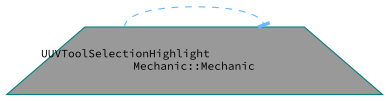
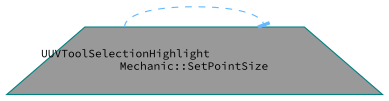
node "UUVToolSelectionHighlight Mechanic::Mechanic": label "UUVToolSelectionHighlight Mechanic::Mechanic" -> "UUVToolSelectionHighlight Mechanic::SetPointSize"
